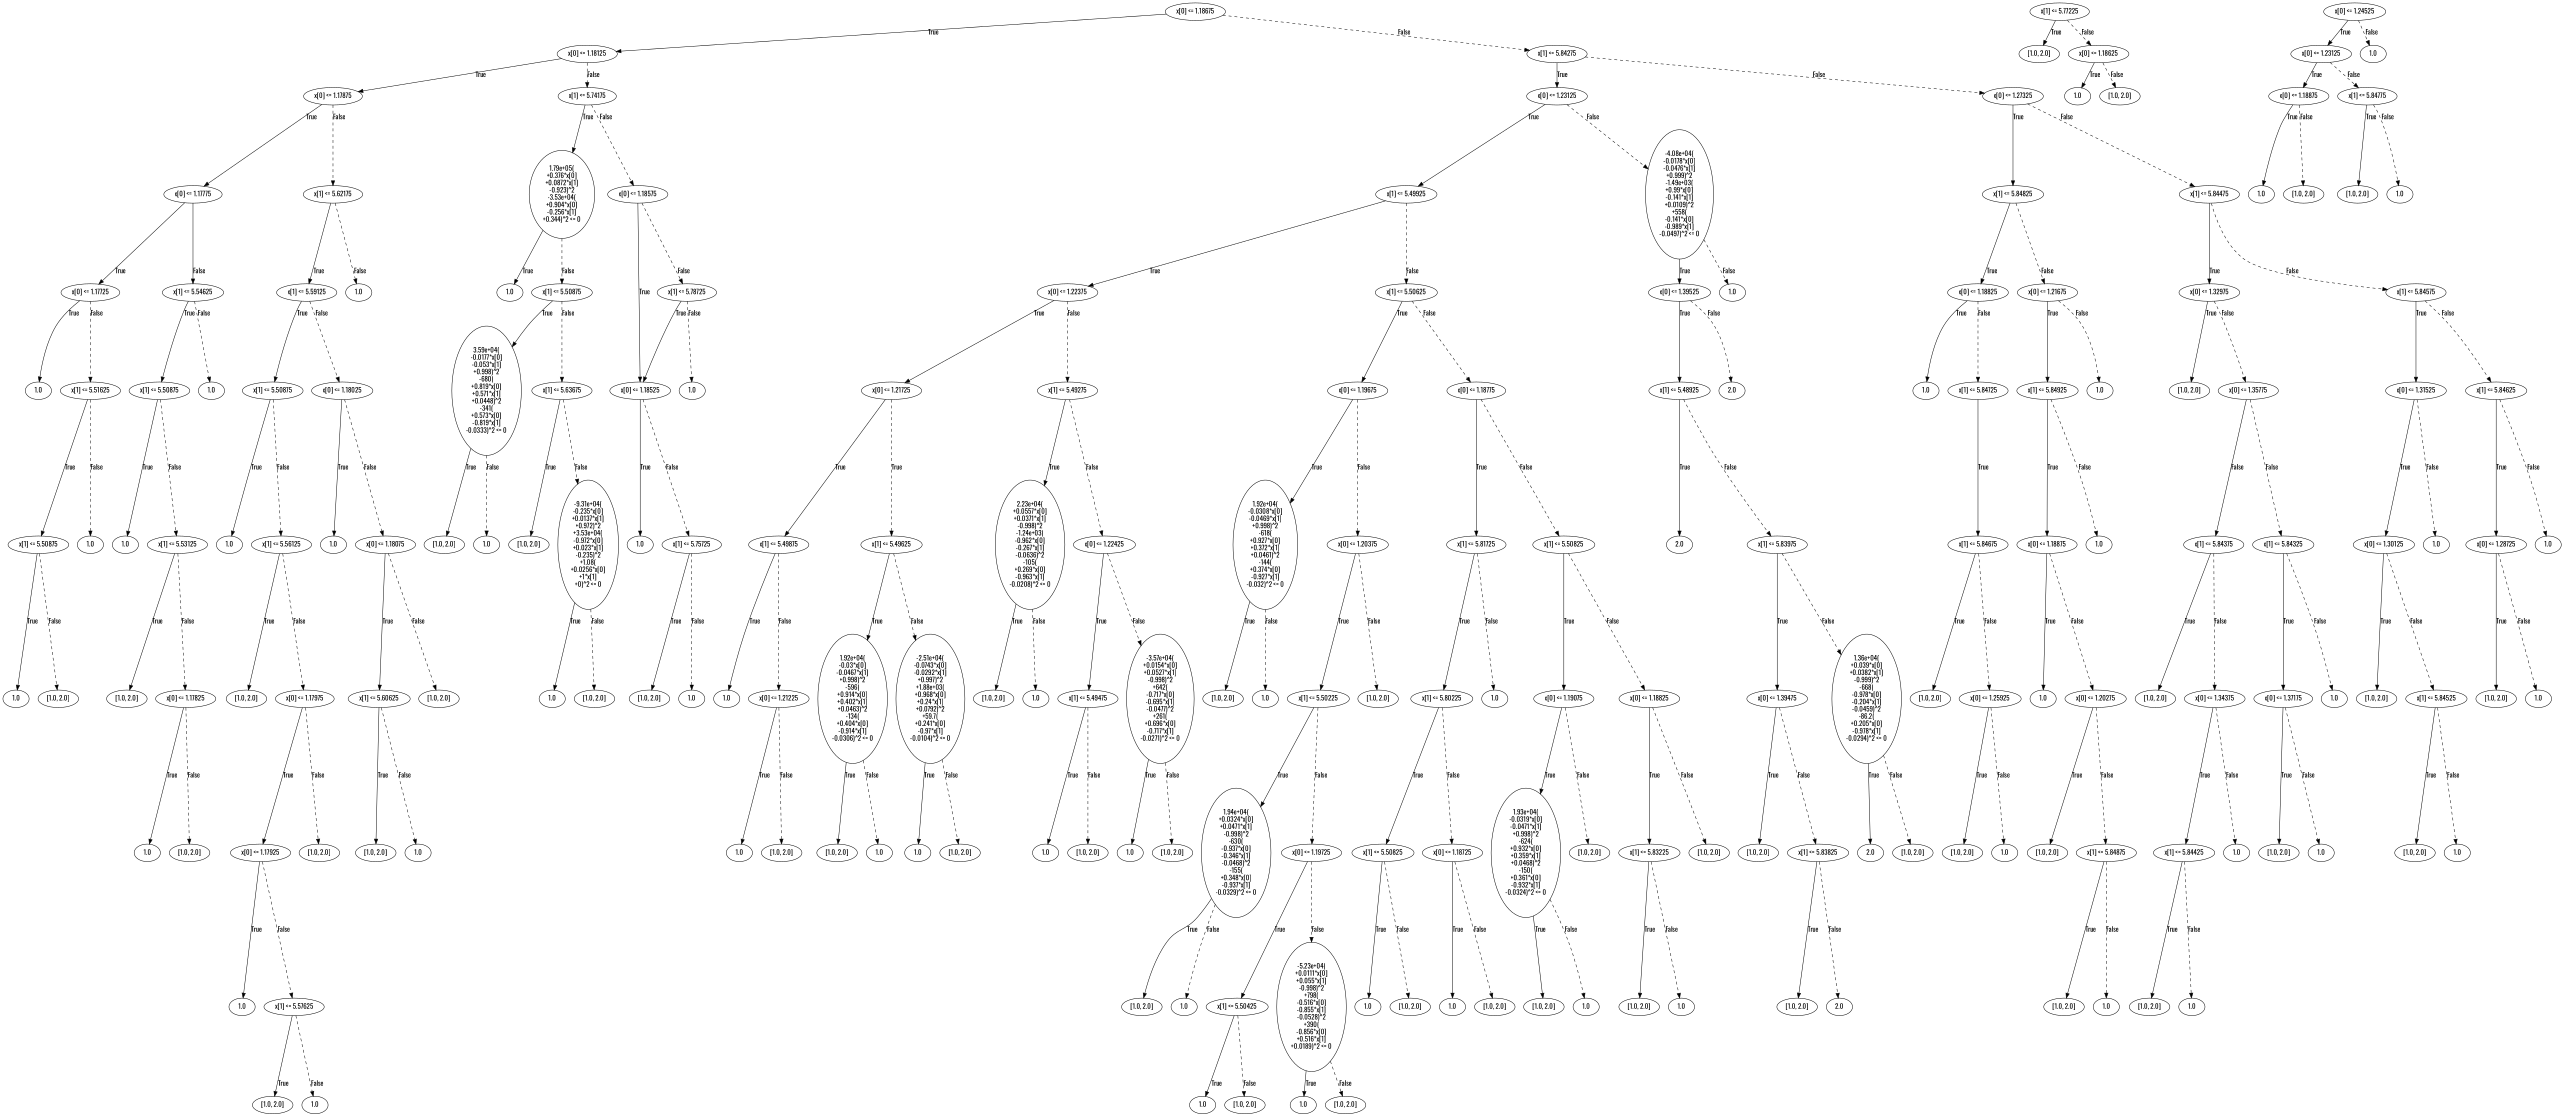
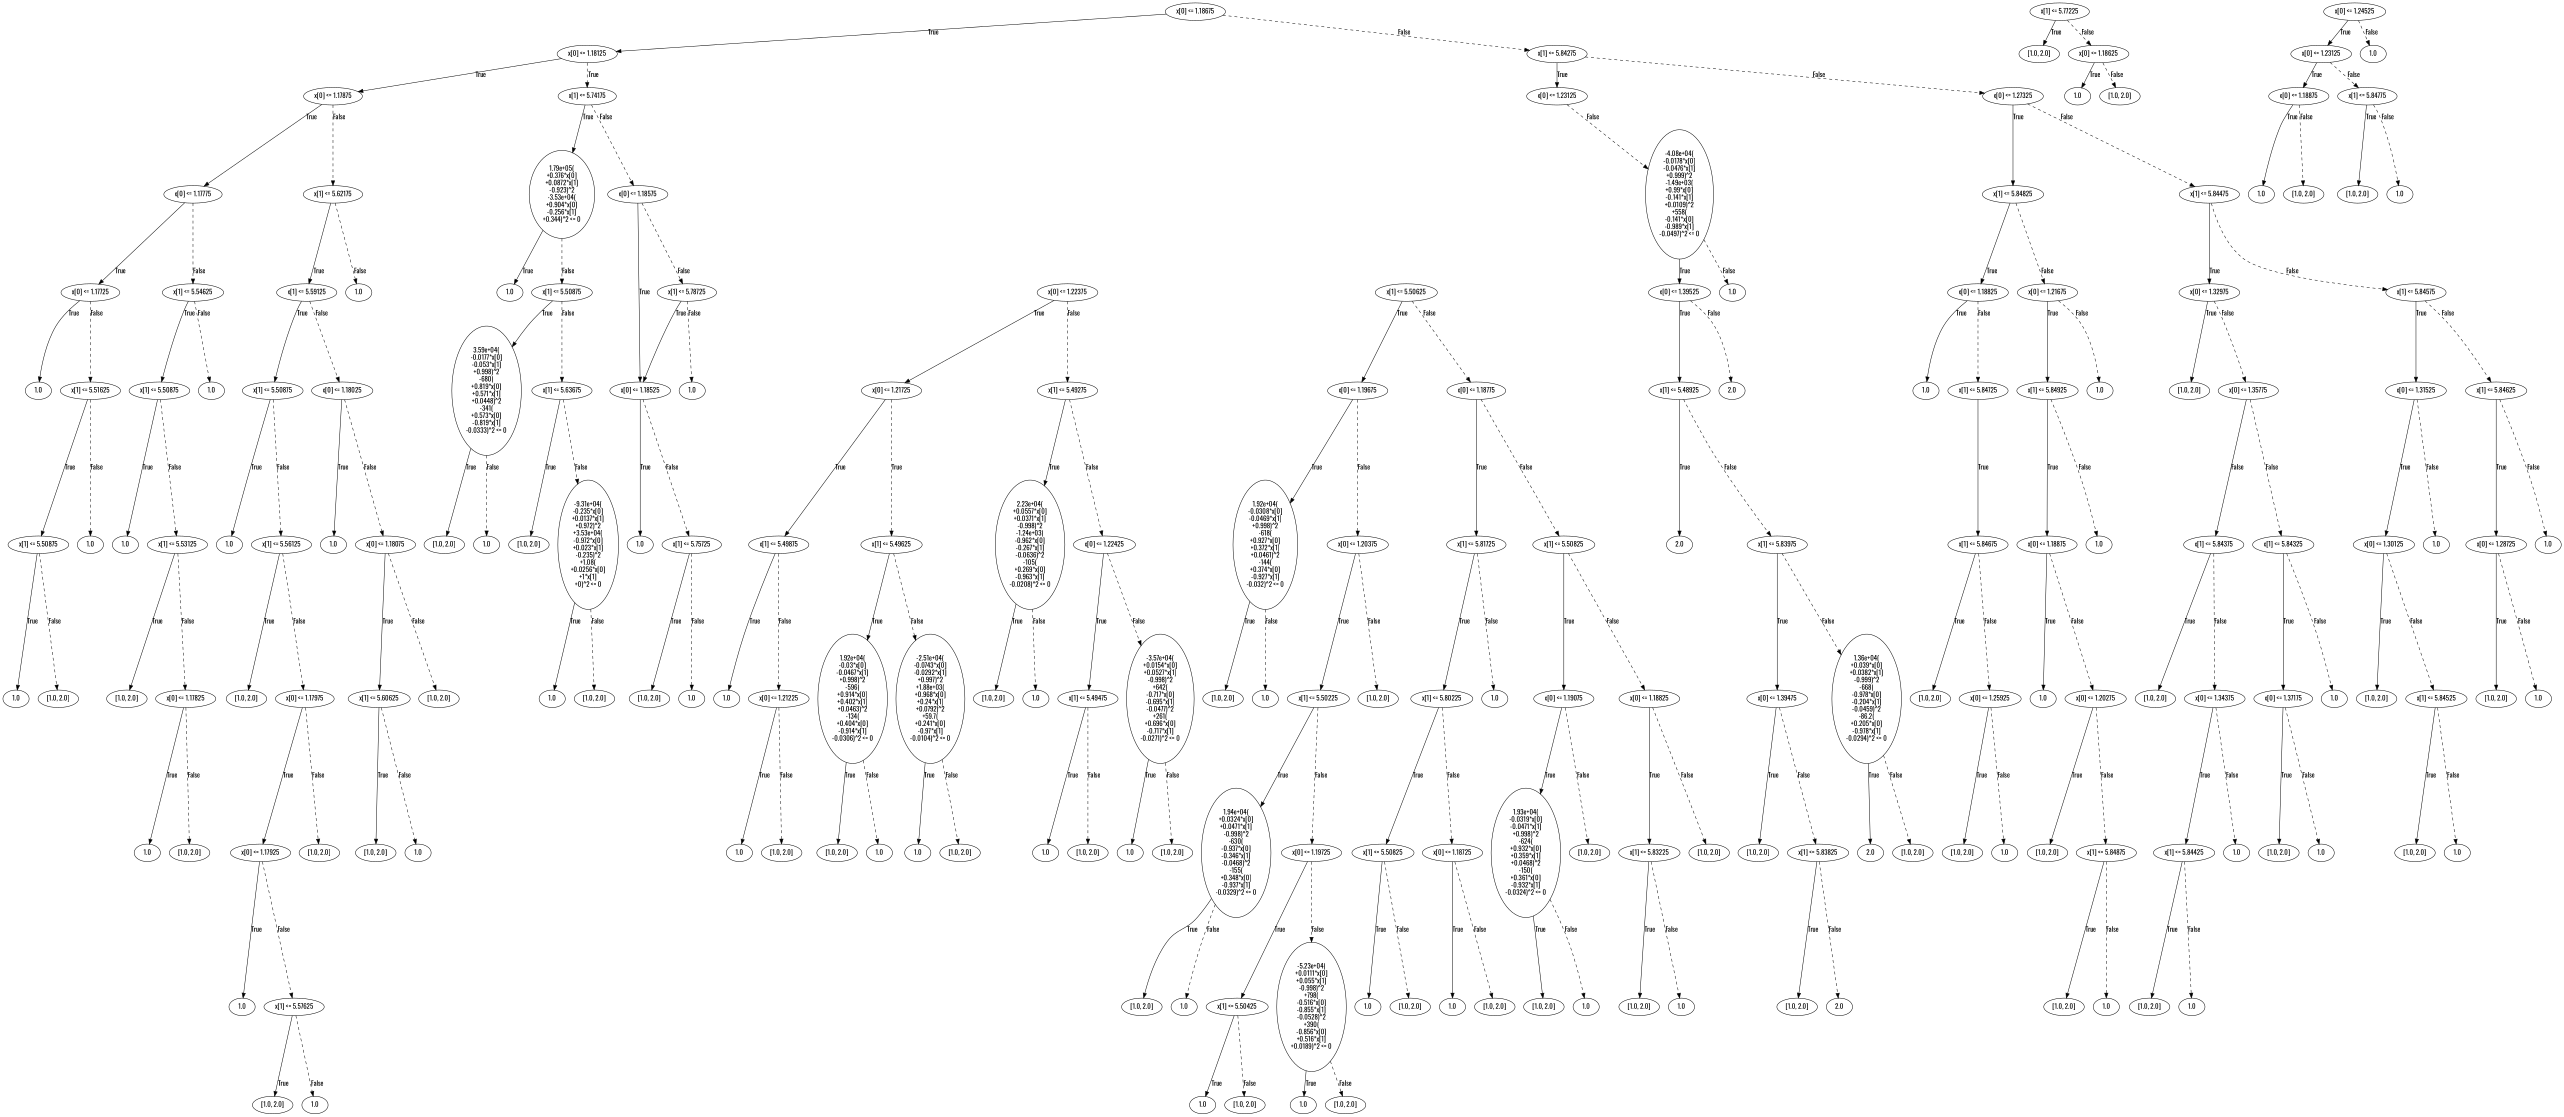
edge "x[0] <= 1.18125" -> "x[1] <= 5.74175": label "False" -> "True"
node "x[1] <= 5.49925": removed
edge "x[0] <= 1.17775" -> "x[1] <= 5.54625": style solid -> dashed
